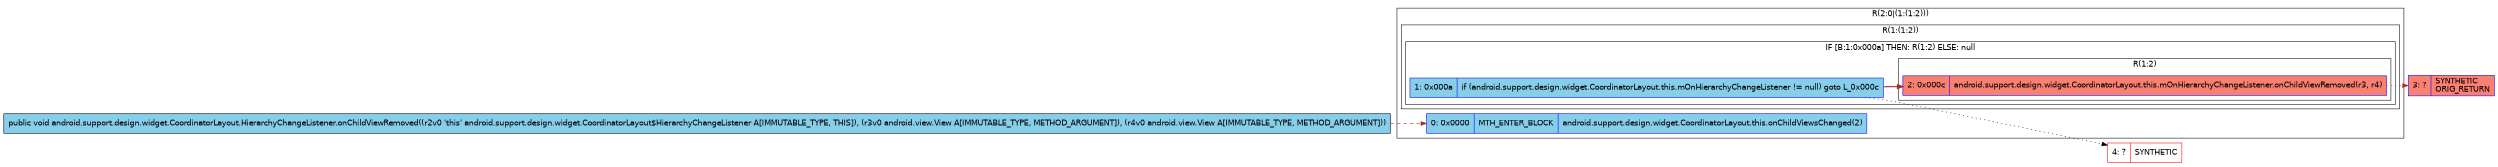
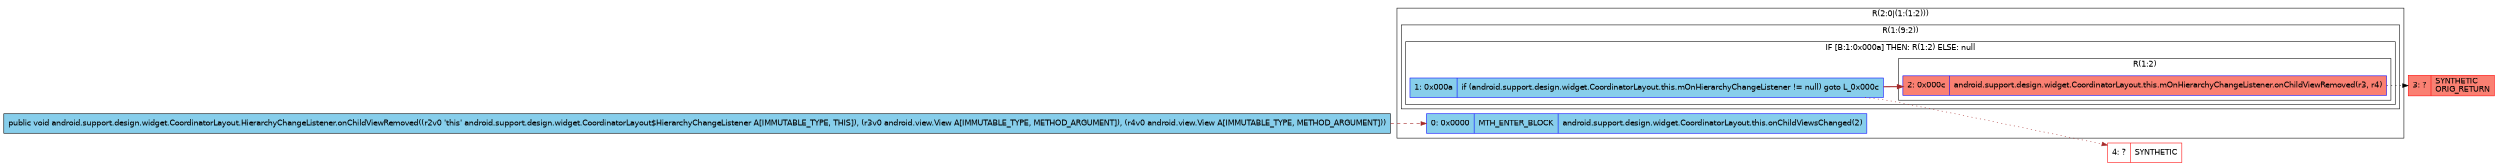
cluster "R(1:(1:2))": label "R(1:(1:2))" -> "R(1:(9:2))"
edge "2: 0x000c" -> "3: ?": color brown -> black
node "3: ?": color blue -> red
edge "1: 0x000a" -> "4: ?": color black -> brown
